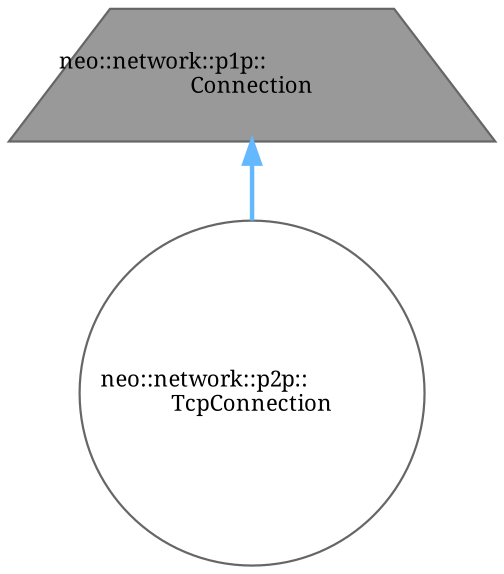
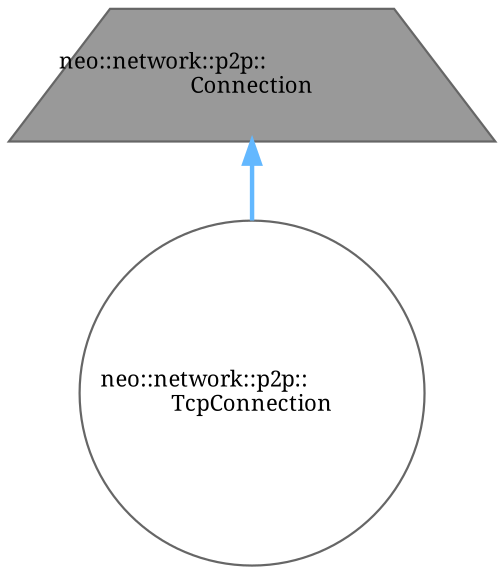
node "neo::network::p1p:: Connection": label "neo::network::p1p:: Connection" -> "neo::network::p2p:: Connection"
